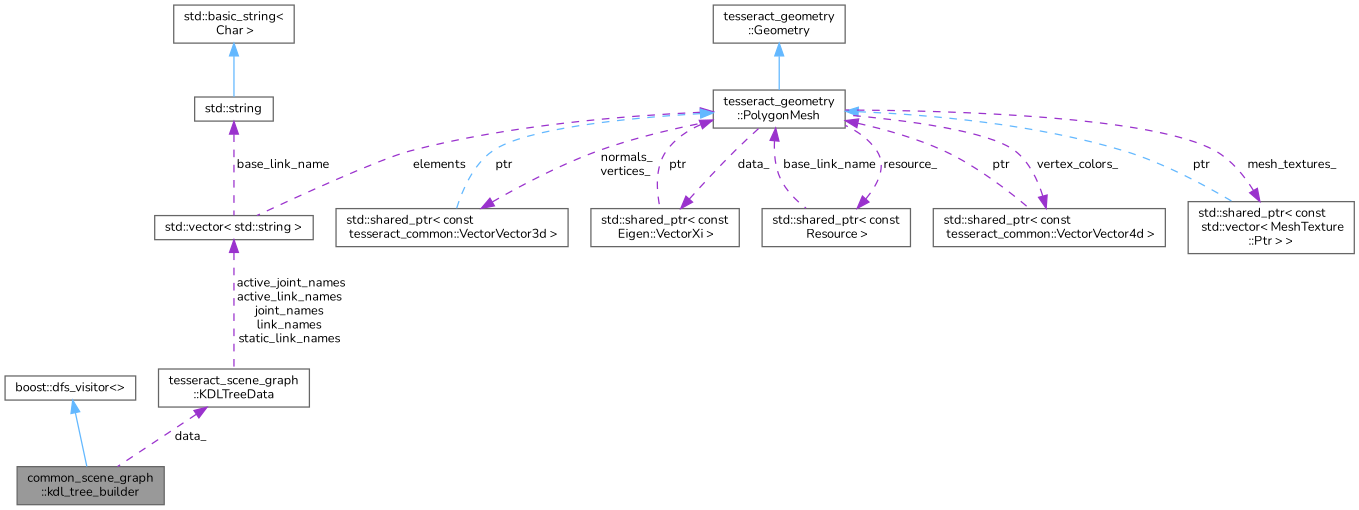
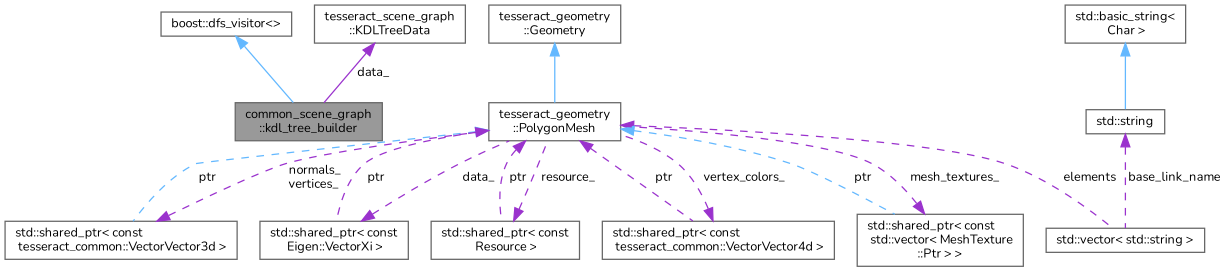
edge "std::shared_ptr< const Resource >" -> "tesseract_geometry ::PolygonMesh": label " base_link_name" -> " ptr"
edge "tesseract_scene_graph ::KDLTreeData" -> "std::vector< std::string >": removed, label "active_joint_names active_link_names joint_names link_names static_link_names"
edge "common_scene_graph ::kdl_tree_builder" -> "tesseract_scene_graph ::KDLTreeData": style dashed -> solid
